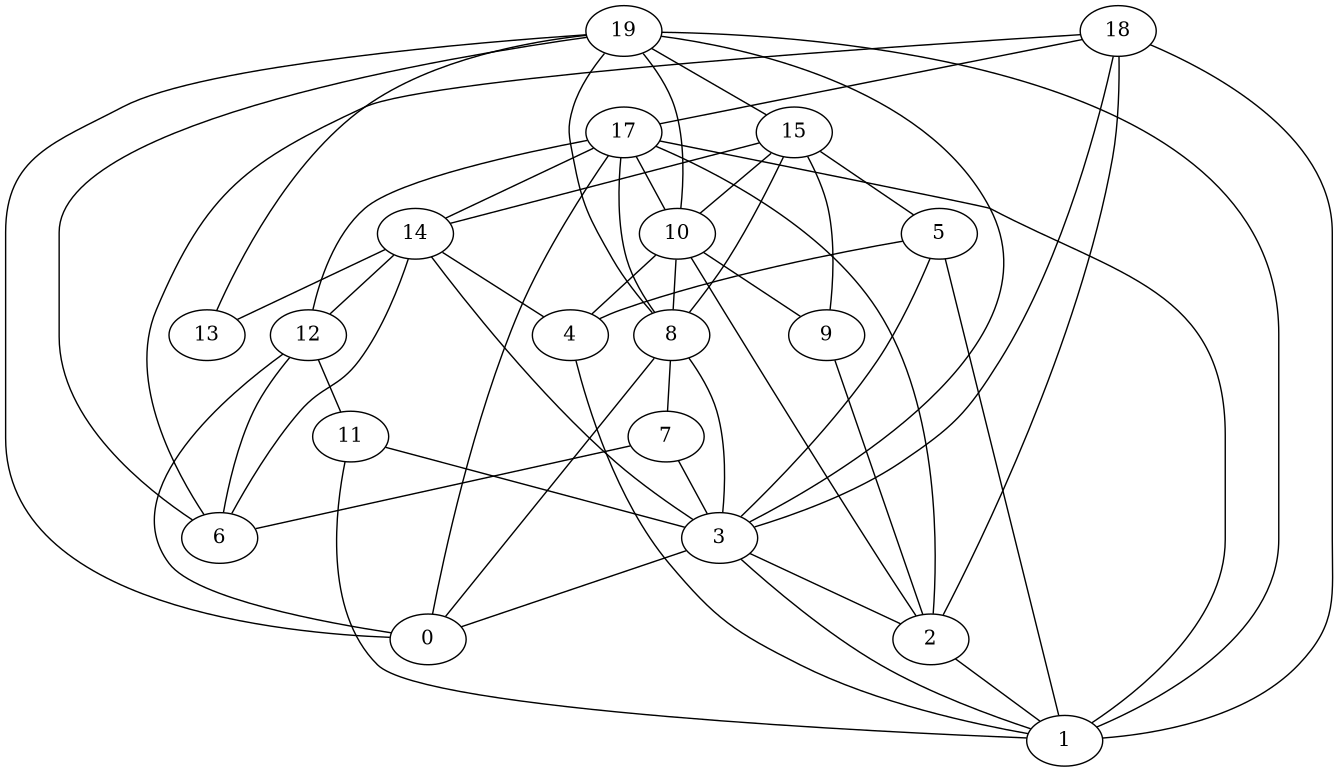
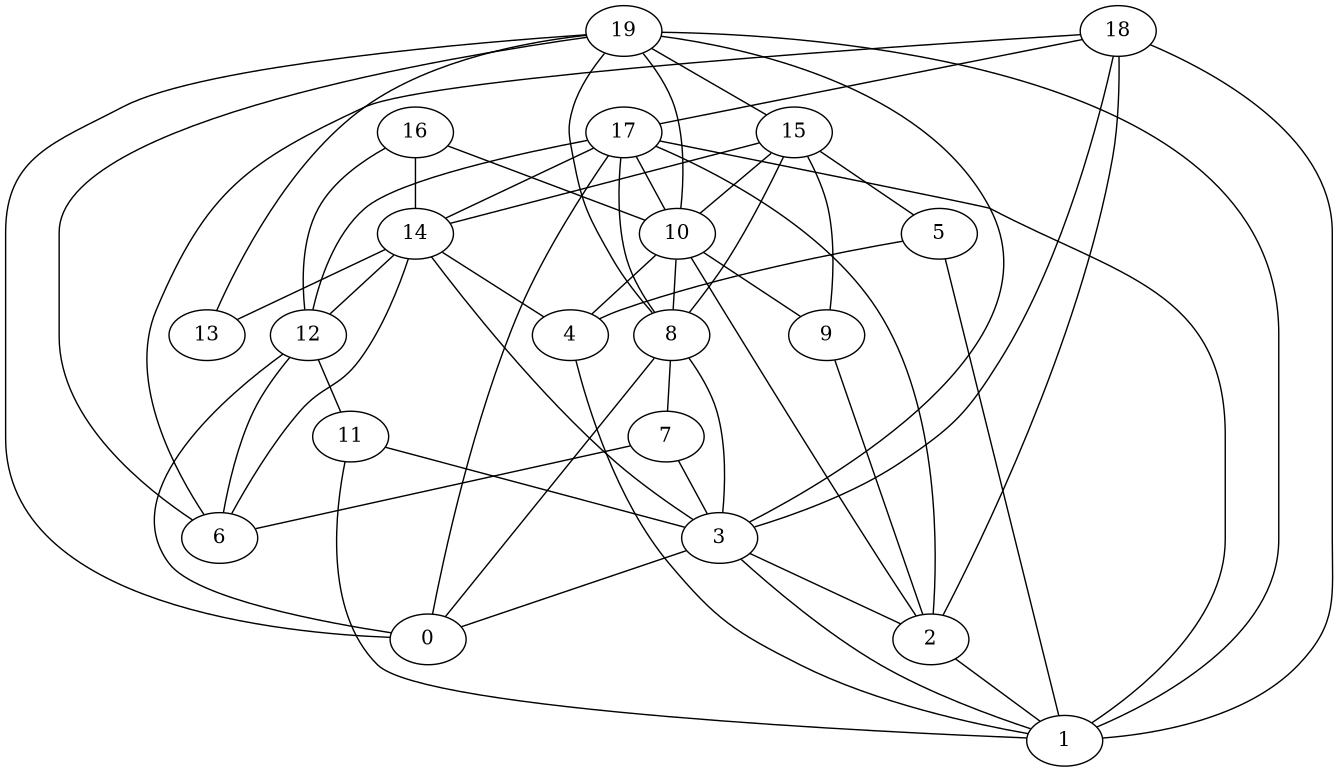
node "16": added
edge "5" -- "3": removed
